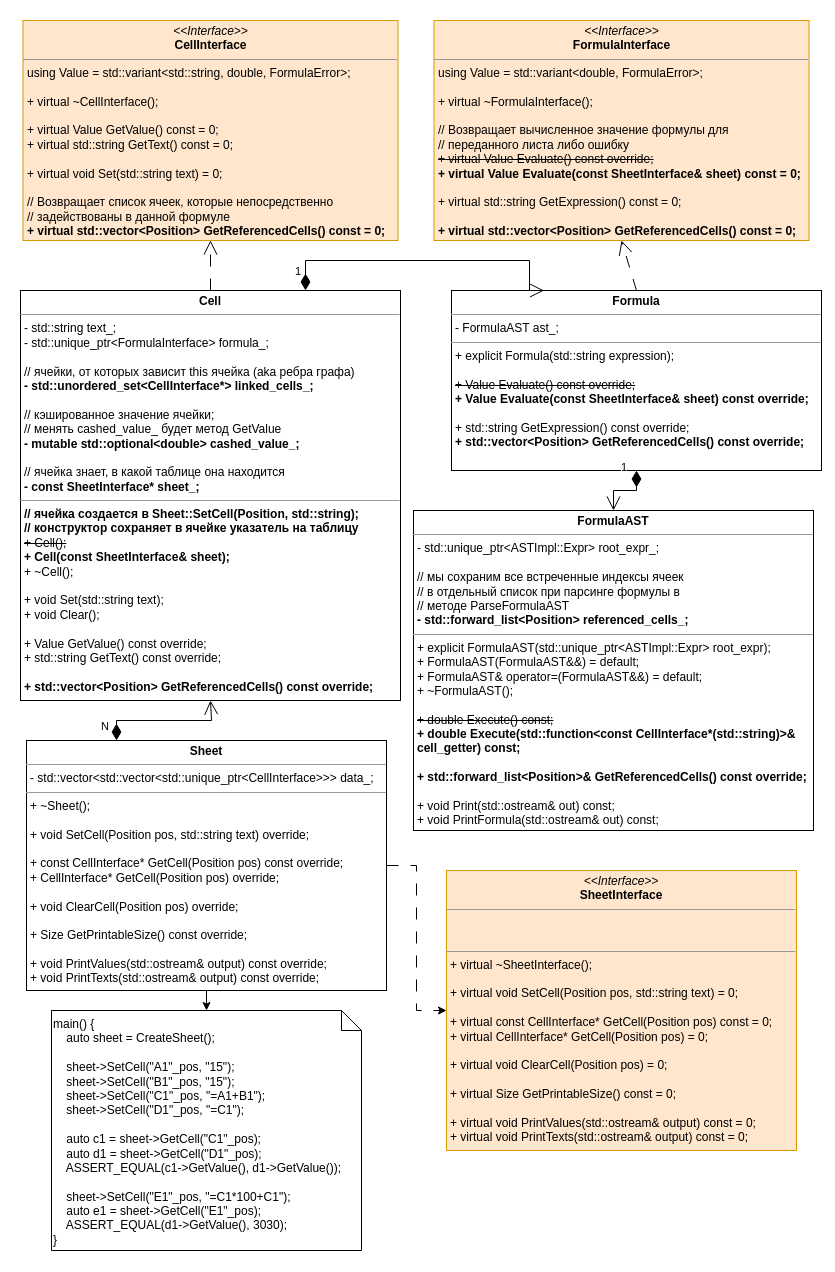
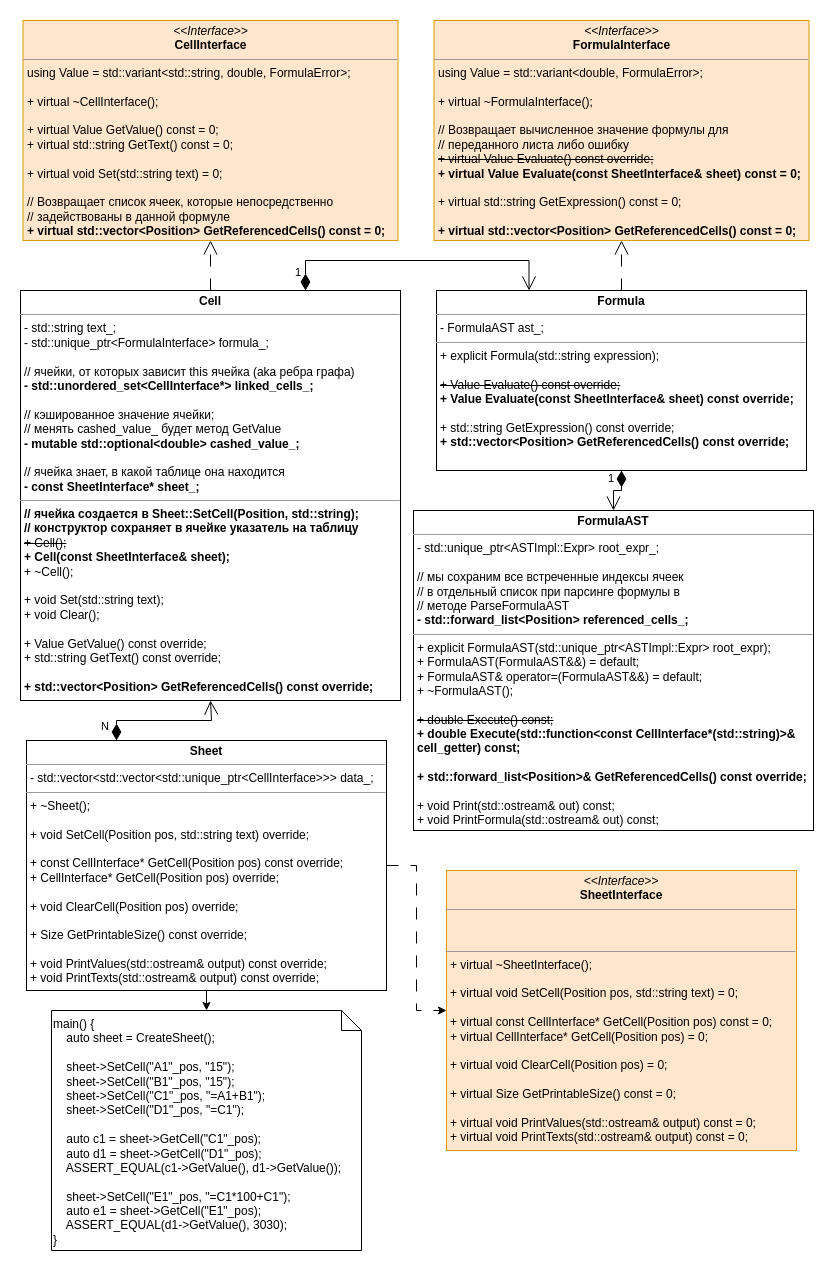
node "Formula - FormulaAST ast_; + explicit Formula(std::string expression); + Value Evaluate() const override; + Value Evaluate(const SheetInterface& sheet) const override; + std::string GetExpression() const override; + std::vector<Position> GetReferencedCells() const override;": moved (637, 381) -> (622, 381)
